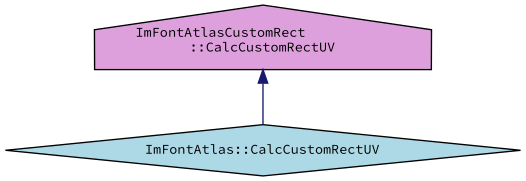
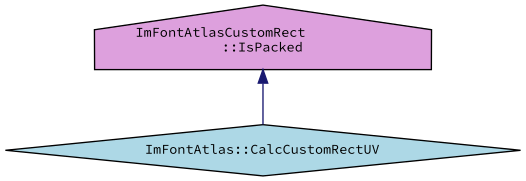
node "ImFontAtlasCustomRect ::CalcCustomRectUV": label "ImFontAtlasCustomRect ::CalcCustomRectUV" -> "ImFontAtlasCustomRect ::IsPacked"
